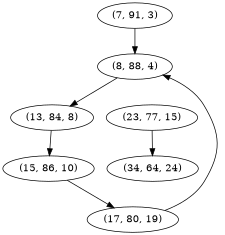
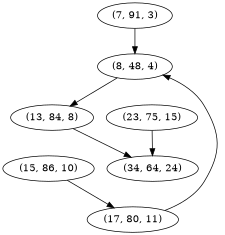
node "(8, 88, 4)": label "(8, 88, 4)" -> "(8, 48, 4)"
node "(23, 77, 15)": label "(23, 77, 15)" -> "(23, 75, 15)"
edge "(13, 84, 8)" -> "(15, 86, 10)": now "(13, 84, 8)" -> "(34, 64, 24)"
node "(17, 80, 19)": label "(17, 80, 19)" -> "(17, 80, 11)"
